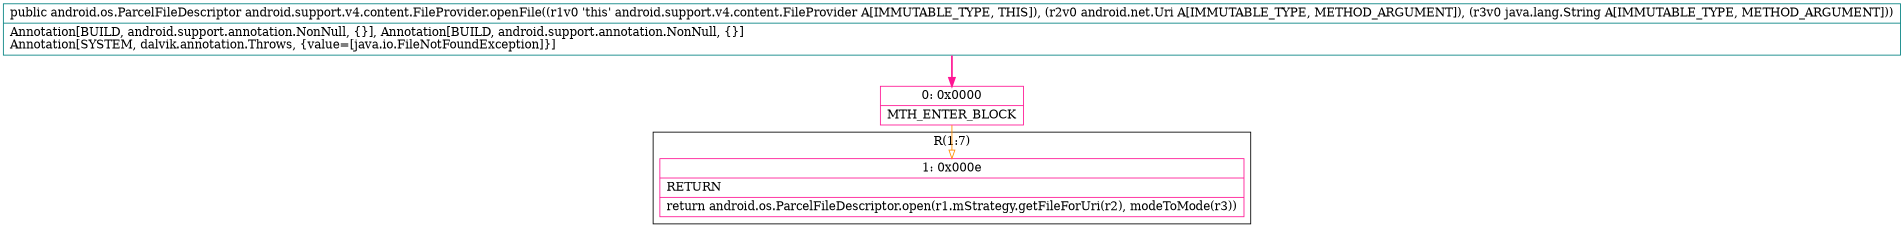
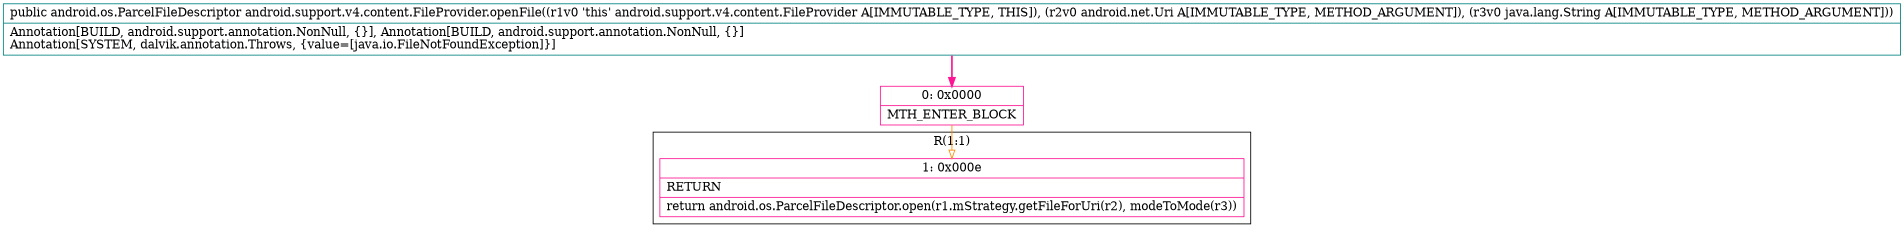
cluster "R(1:7)": label "R(1:7)" -> "R(1:1)"
